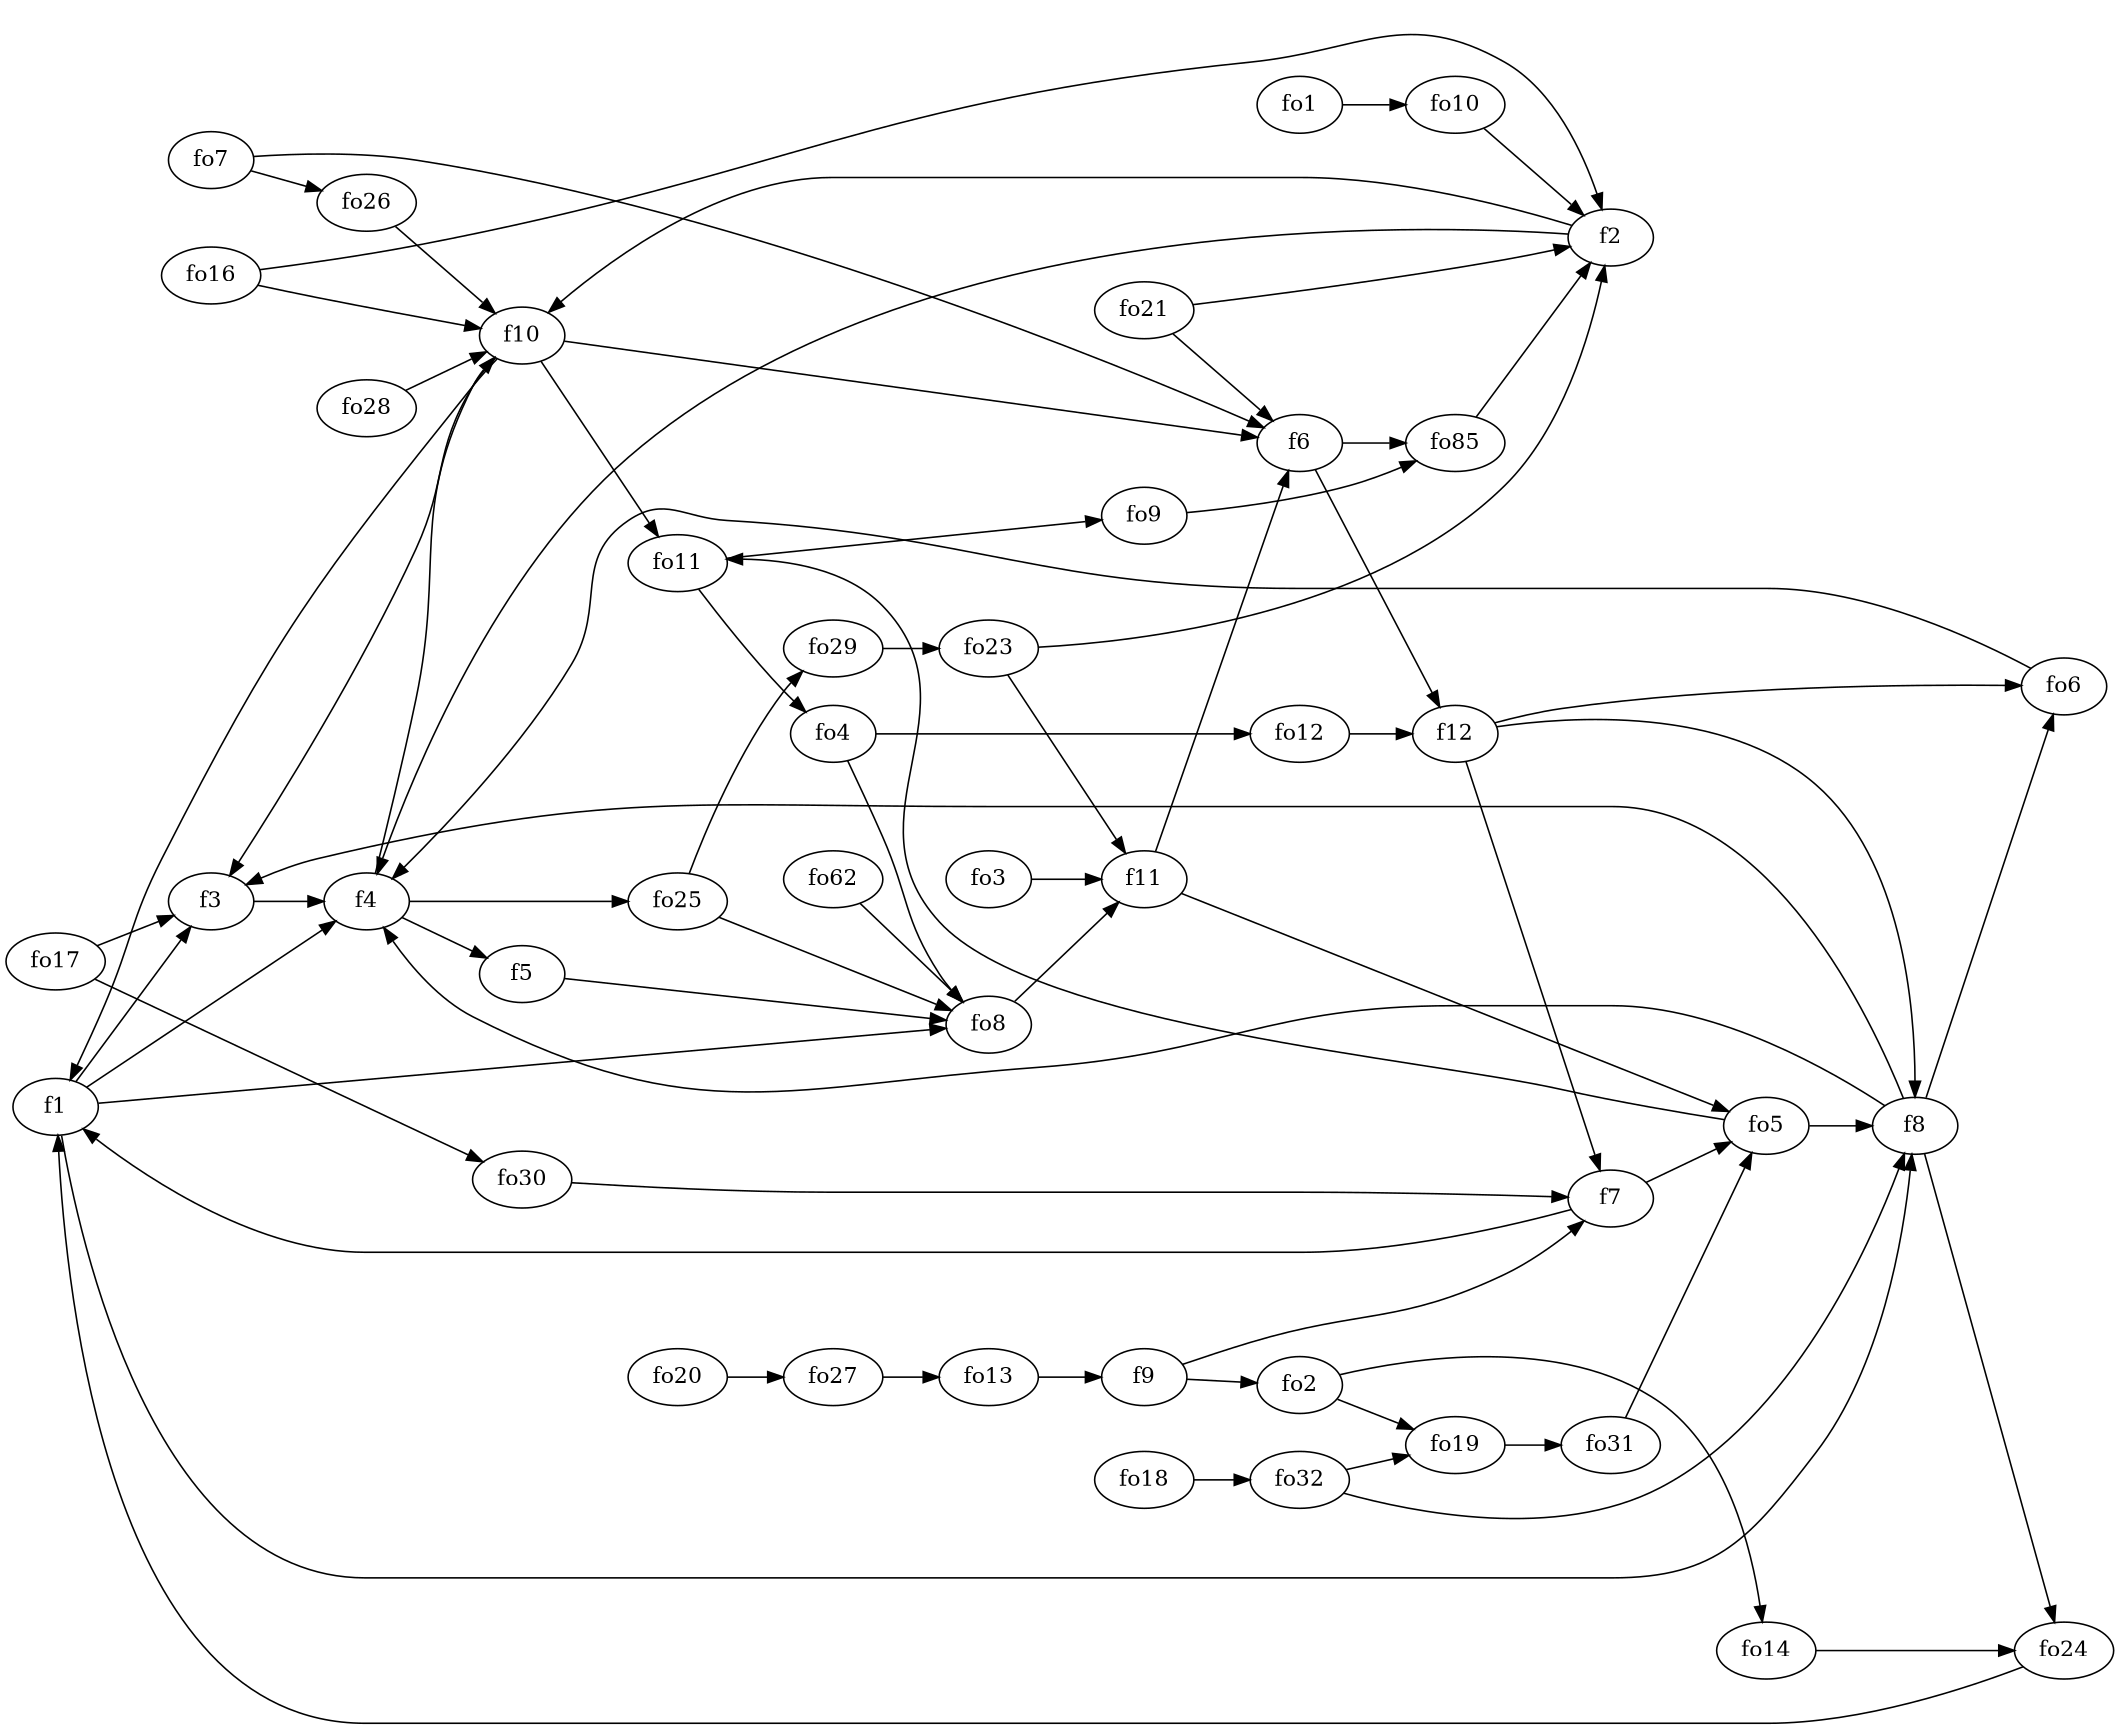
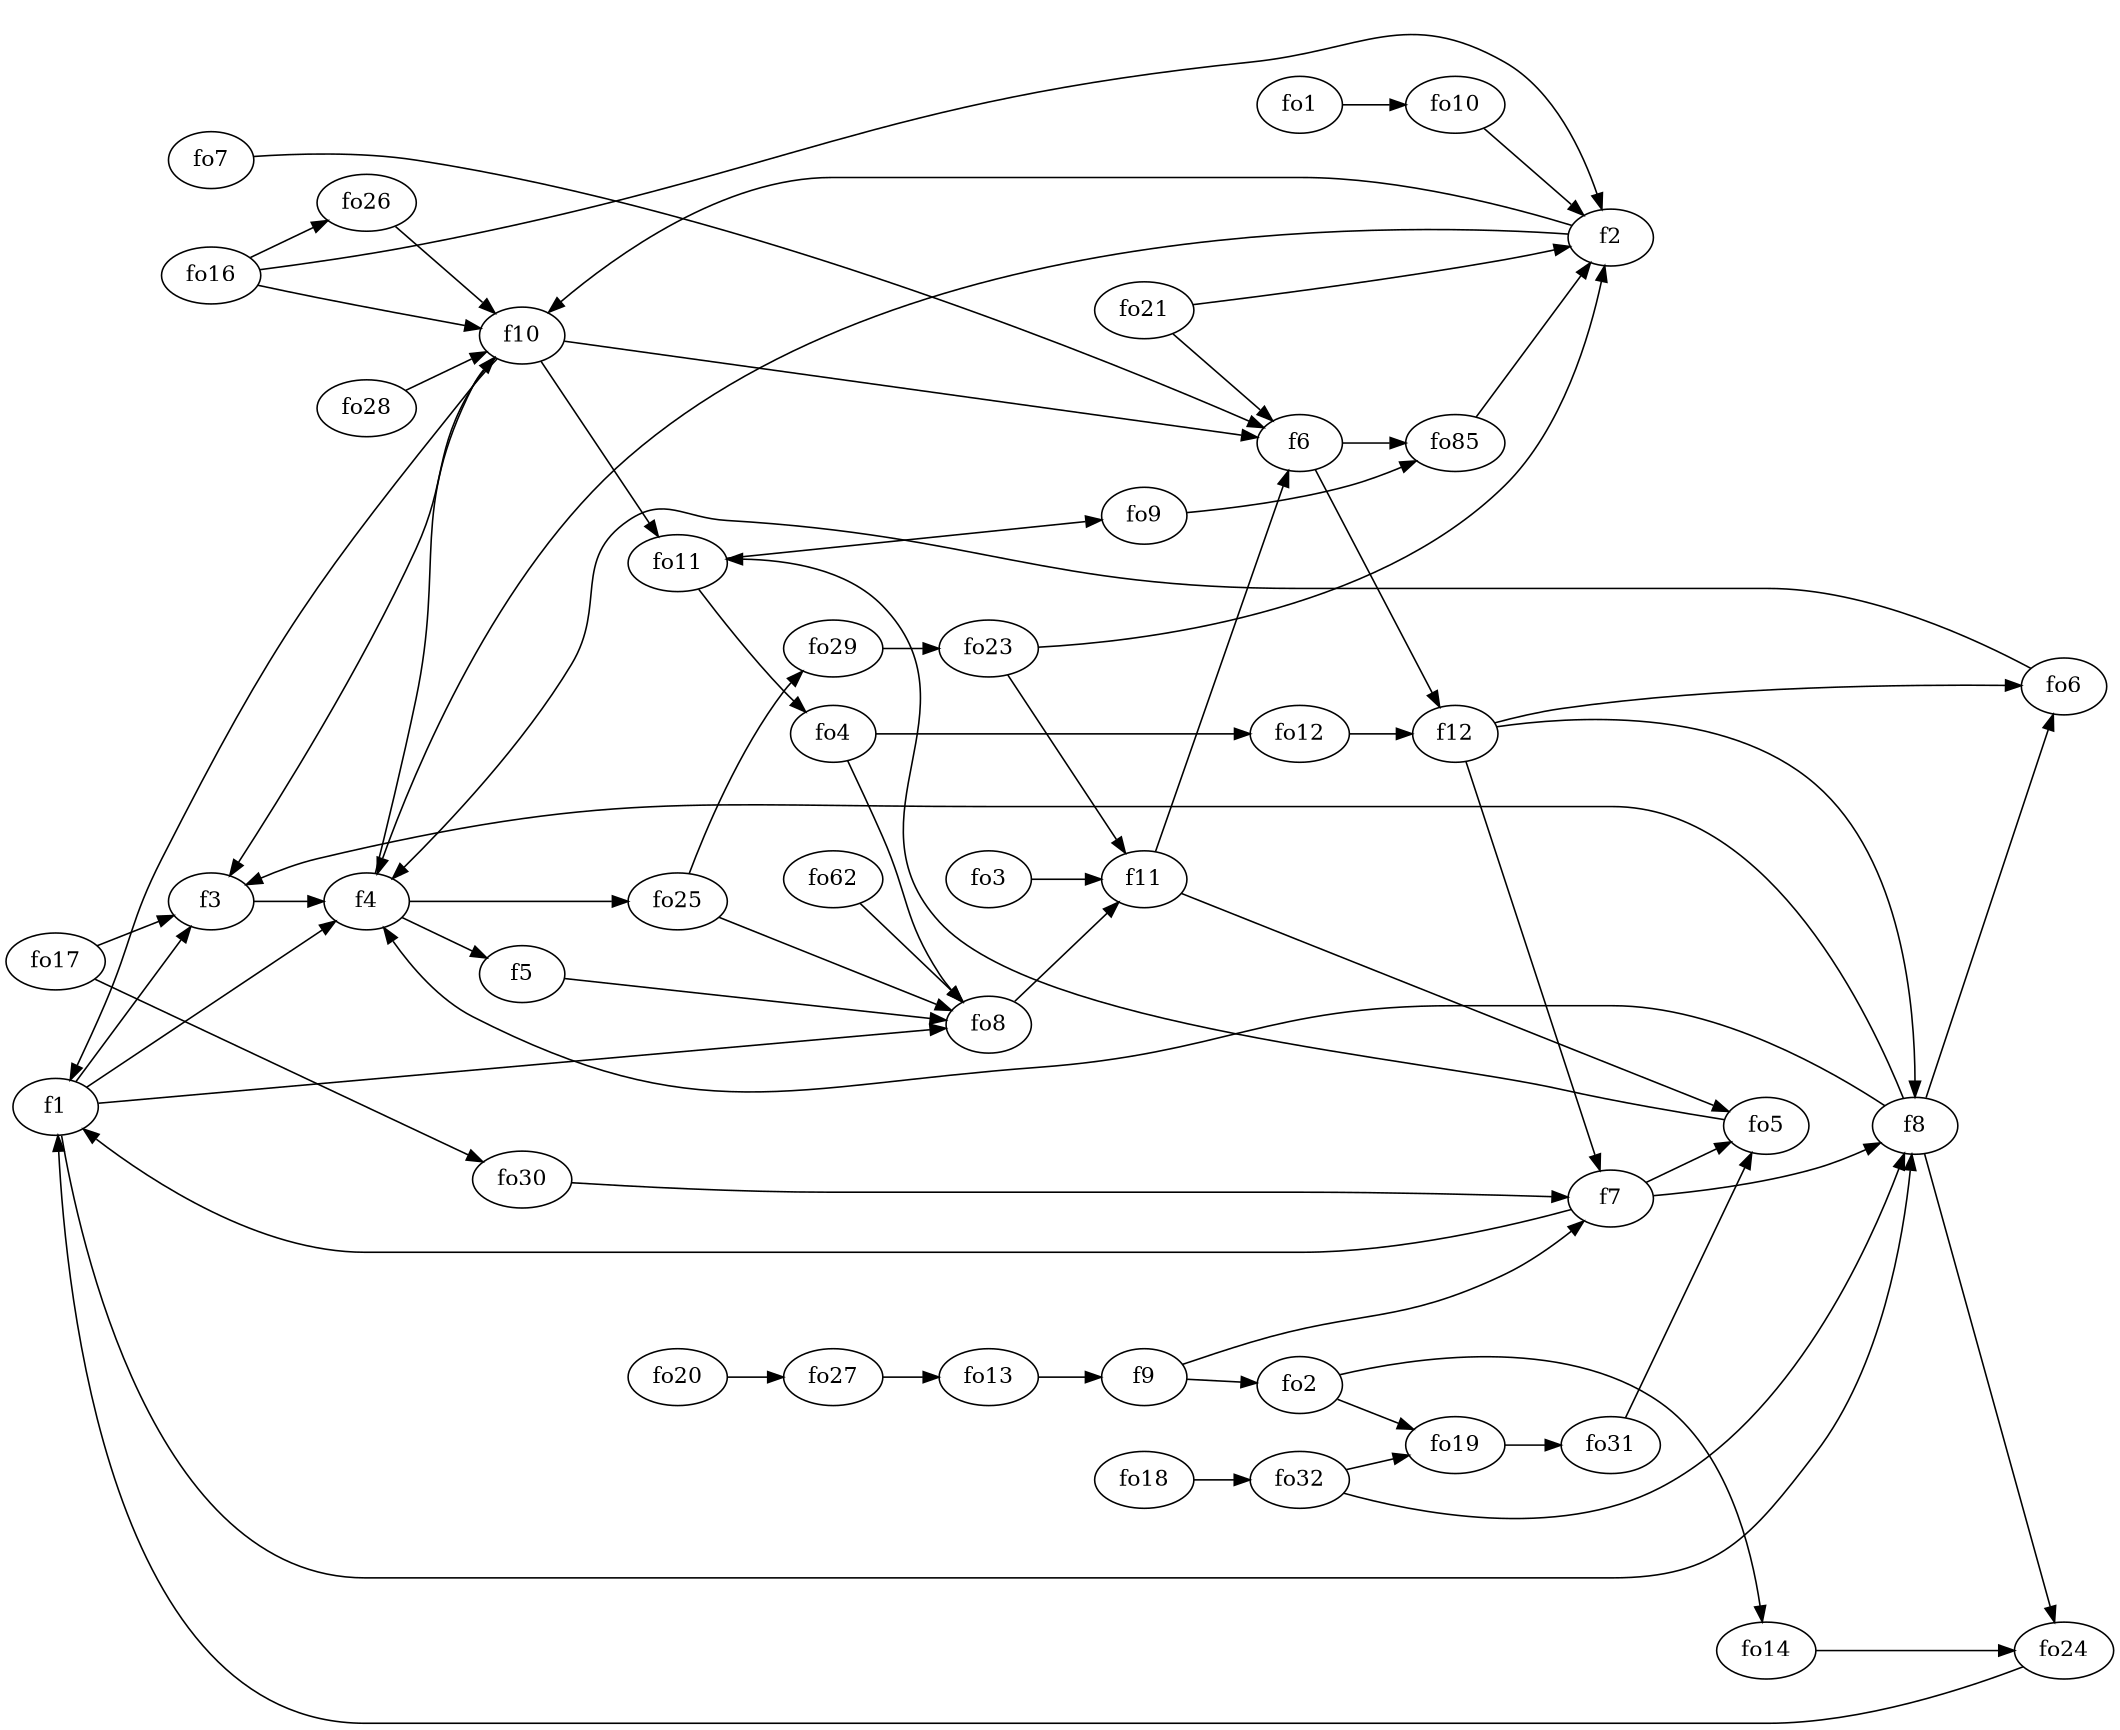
edge "fo7" -> "fo26": now "fo16" -> "fo26"
edge "fo5" -> "f8": now "f7" -> "f8"
